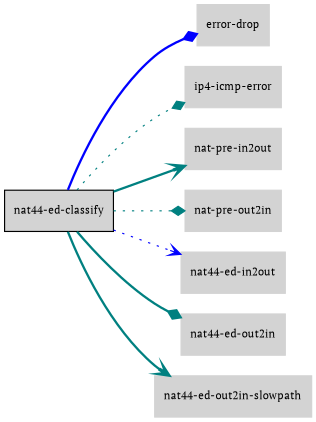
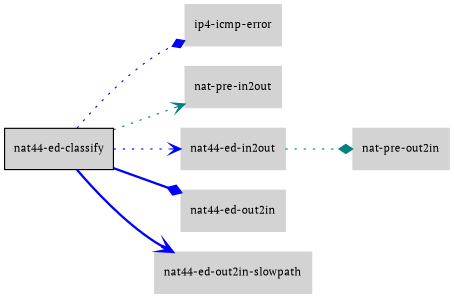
node "error-drop": removed
edge "nat44-ed-classify" -> "ip4-icmp-error": color teal -> blue
edge "nat44-ed-classify" -> "nat-pre-in2out": style bold -> dotted
edge "nat44-ed-classify" -> "nat-pre-out2in": now "nat44-ed-in2out" -> "nat-pre-out2in"
edge "nat44-ed-classify" -> "nat44-ed-out2in": color teal -> blue
edge "nat44-ed-classify" -> "nat44-ed-out2in-slowpath": color teal -> blue
